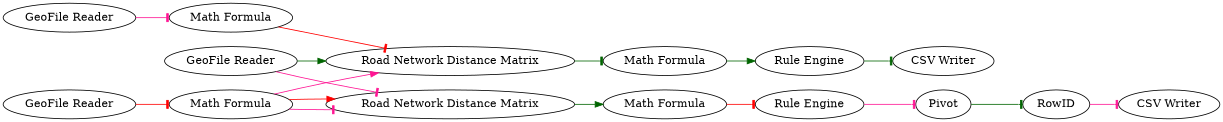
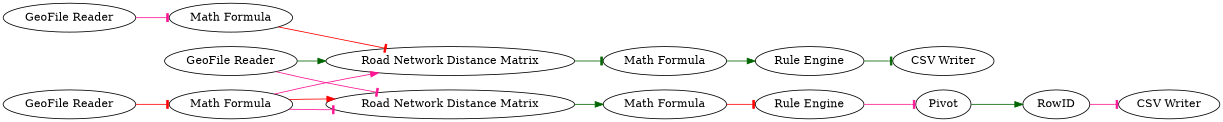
edge "Pivot" -> "RowID": arrowhead tee -> normal
